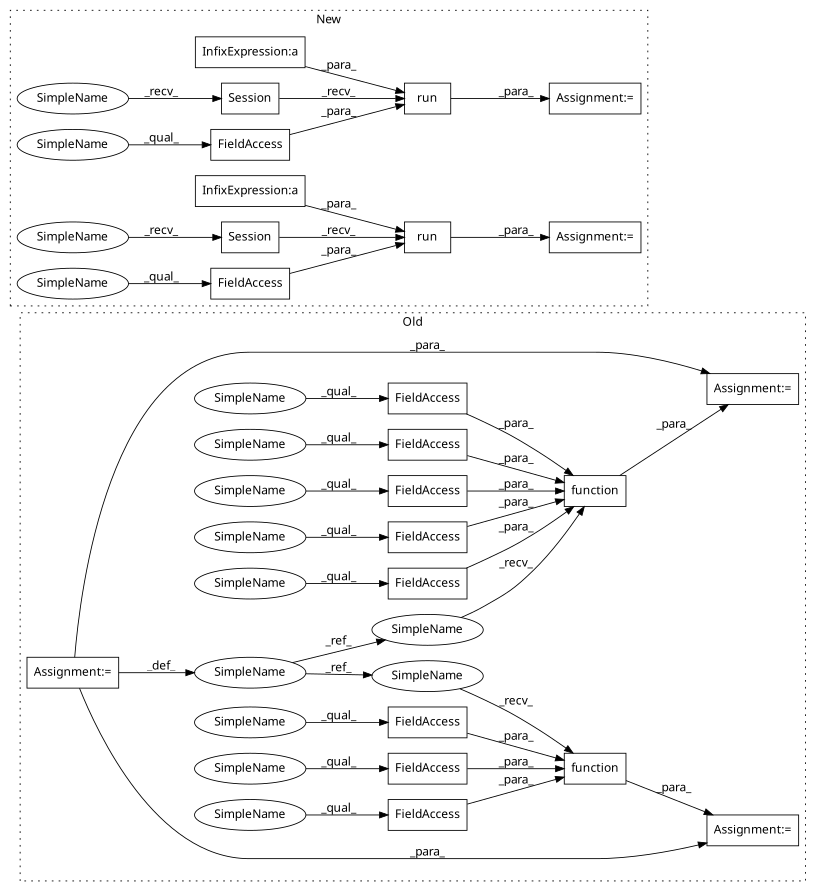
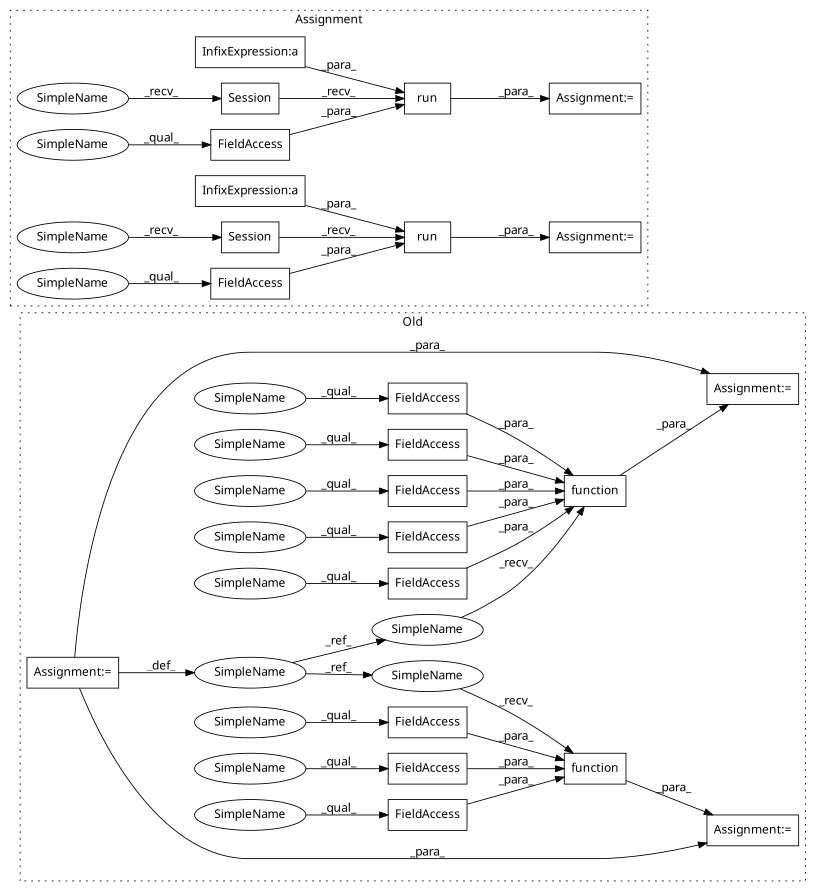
cluster "New": label "New" -> "Assignment"
